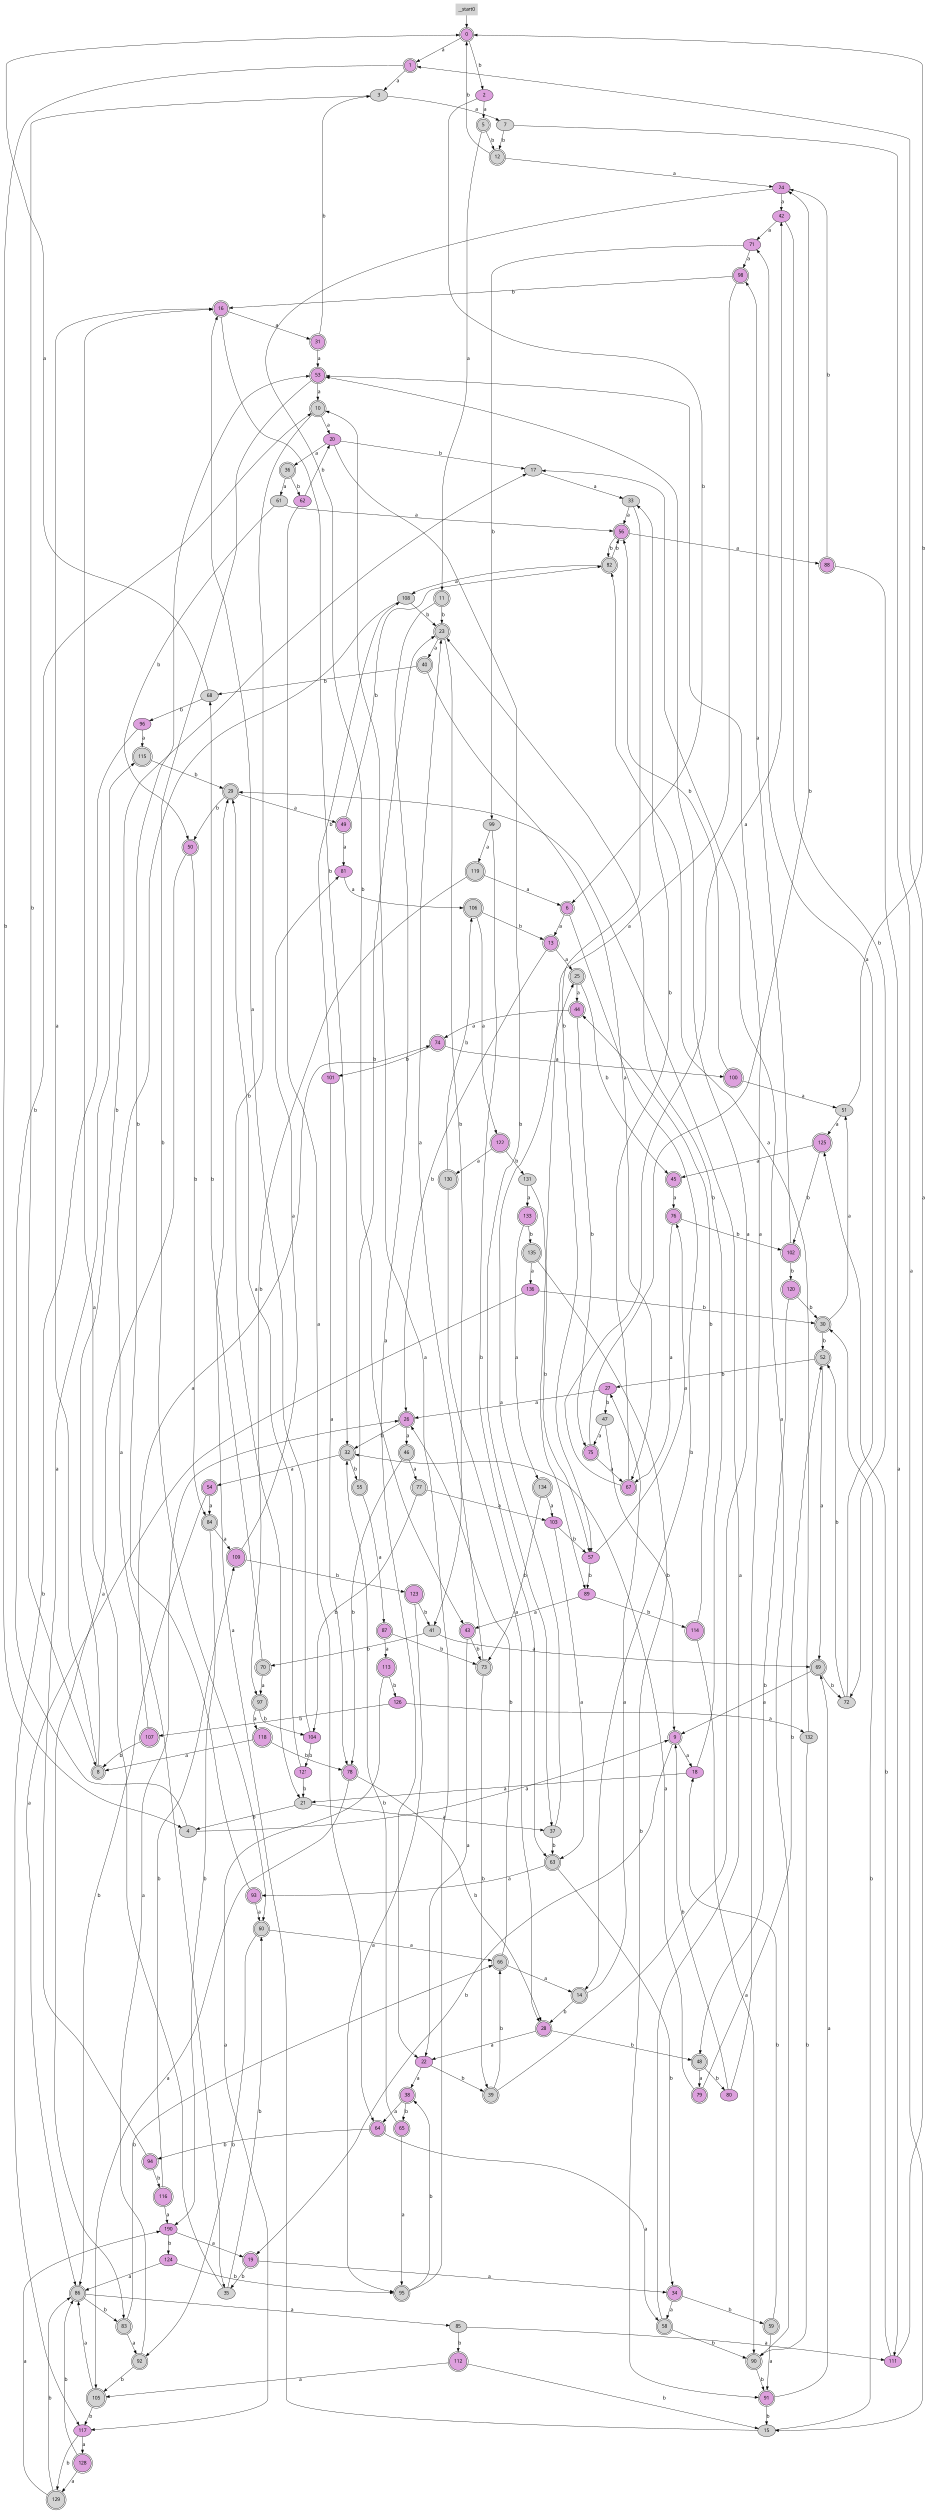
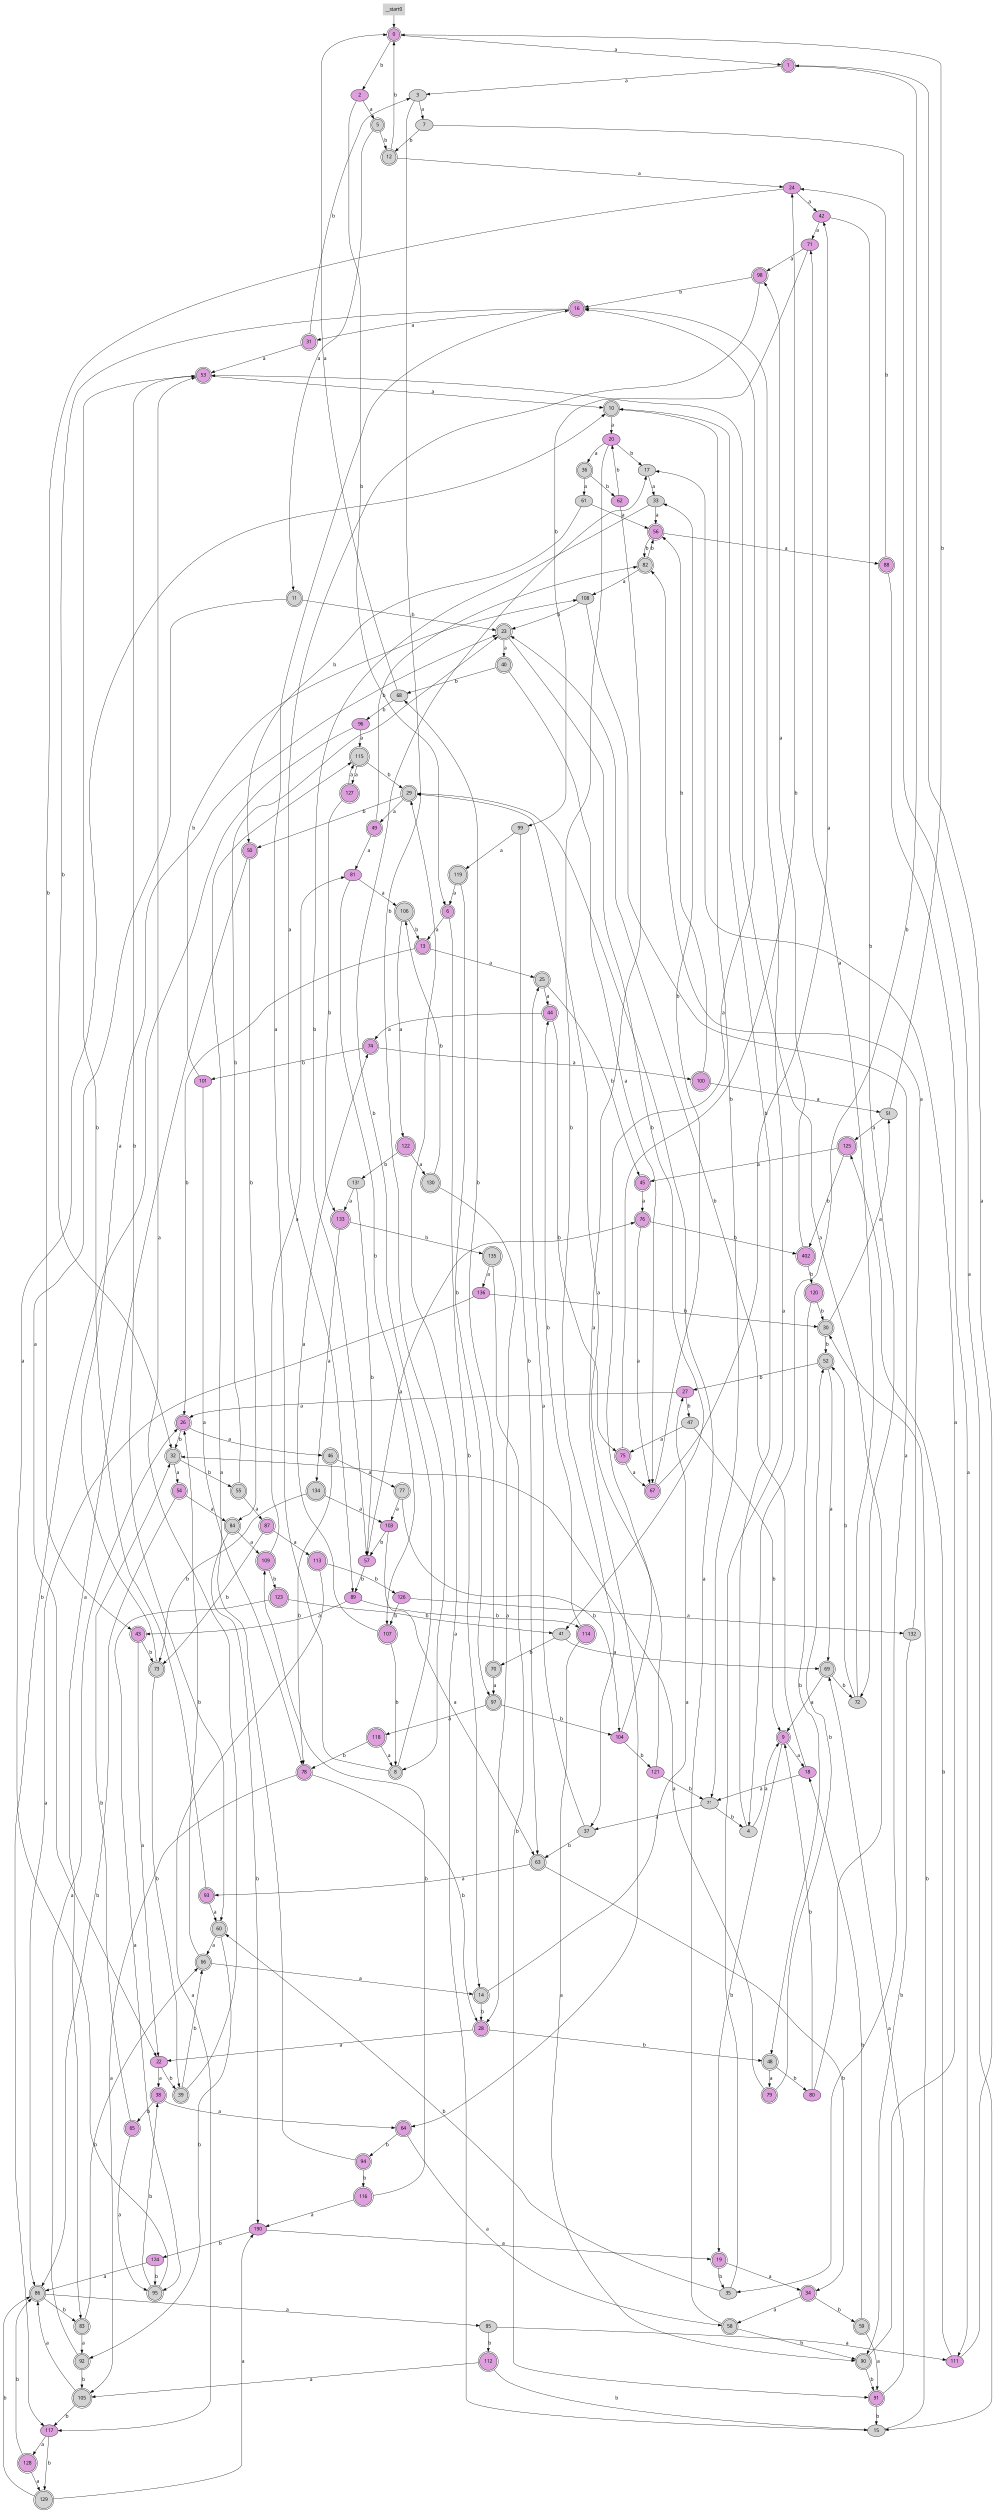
node "127": added
edge "81" -> "107": added, label "b"
node "102": label "102" -> "402"
